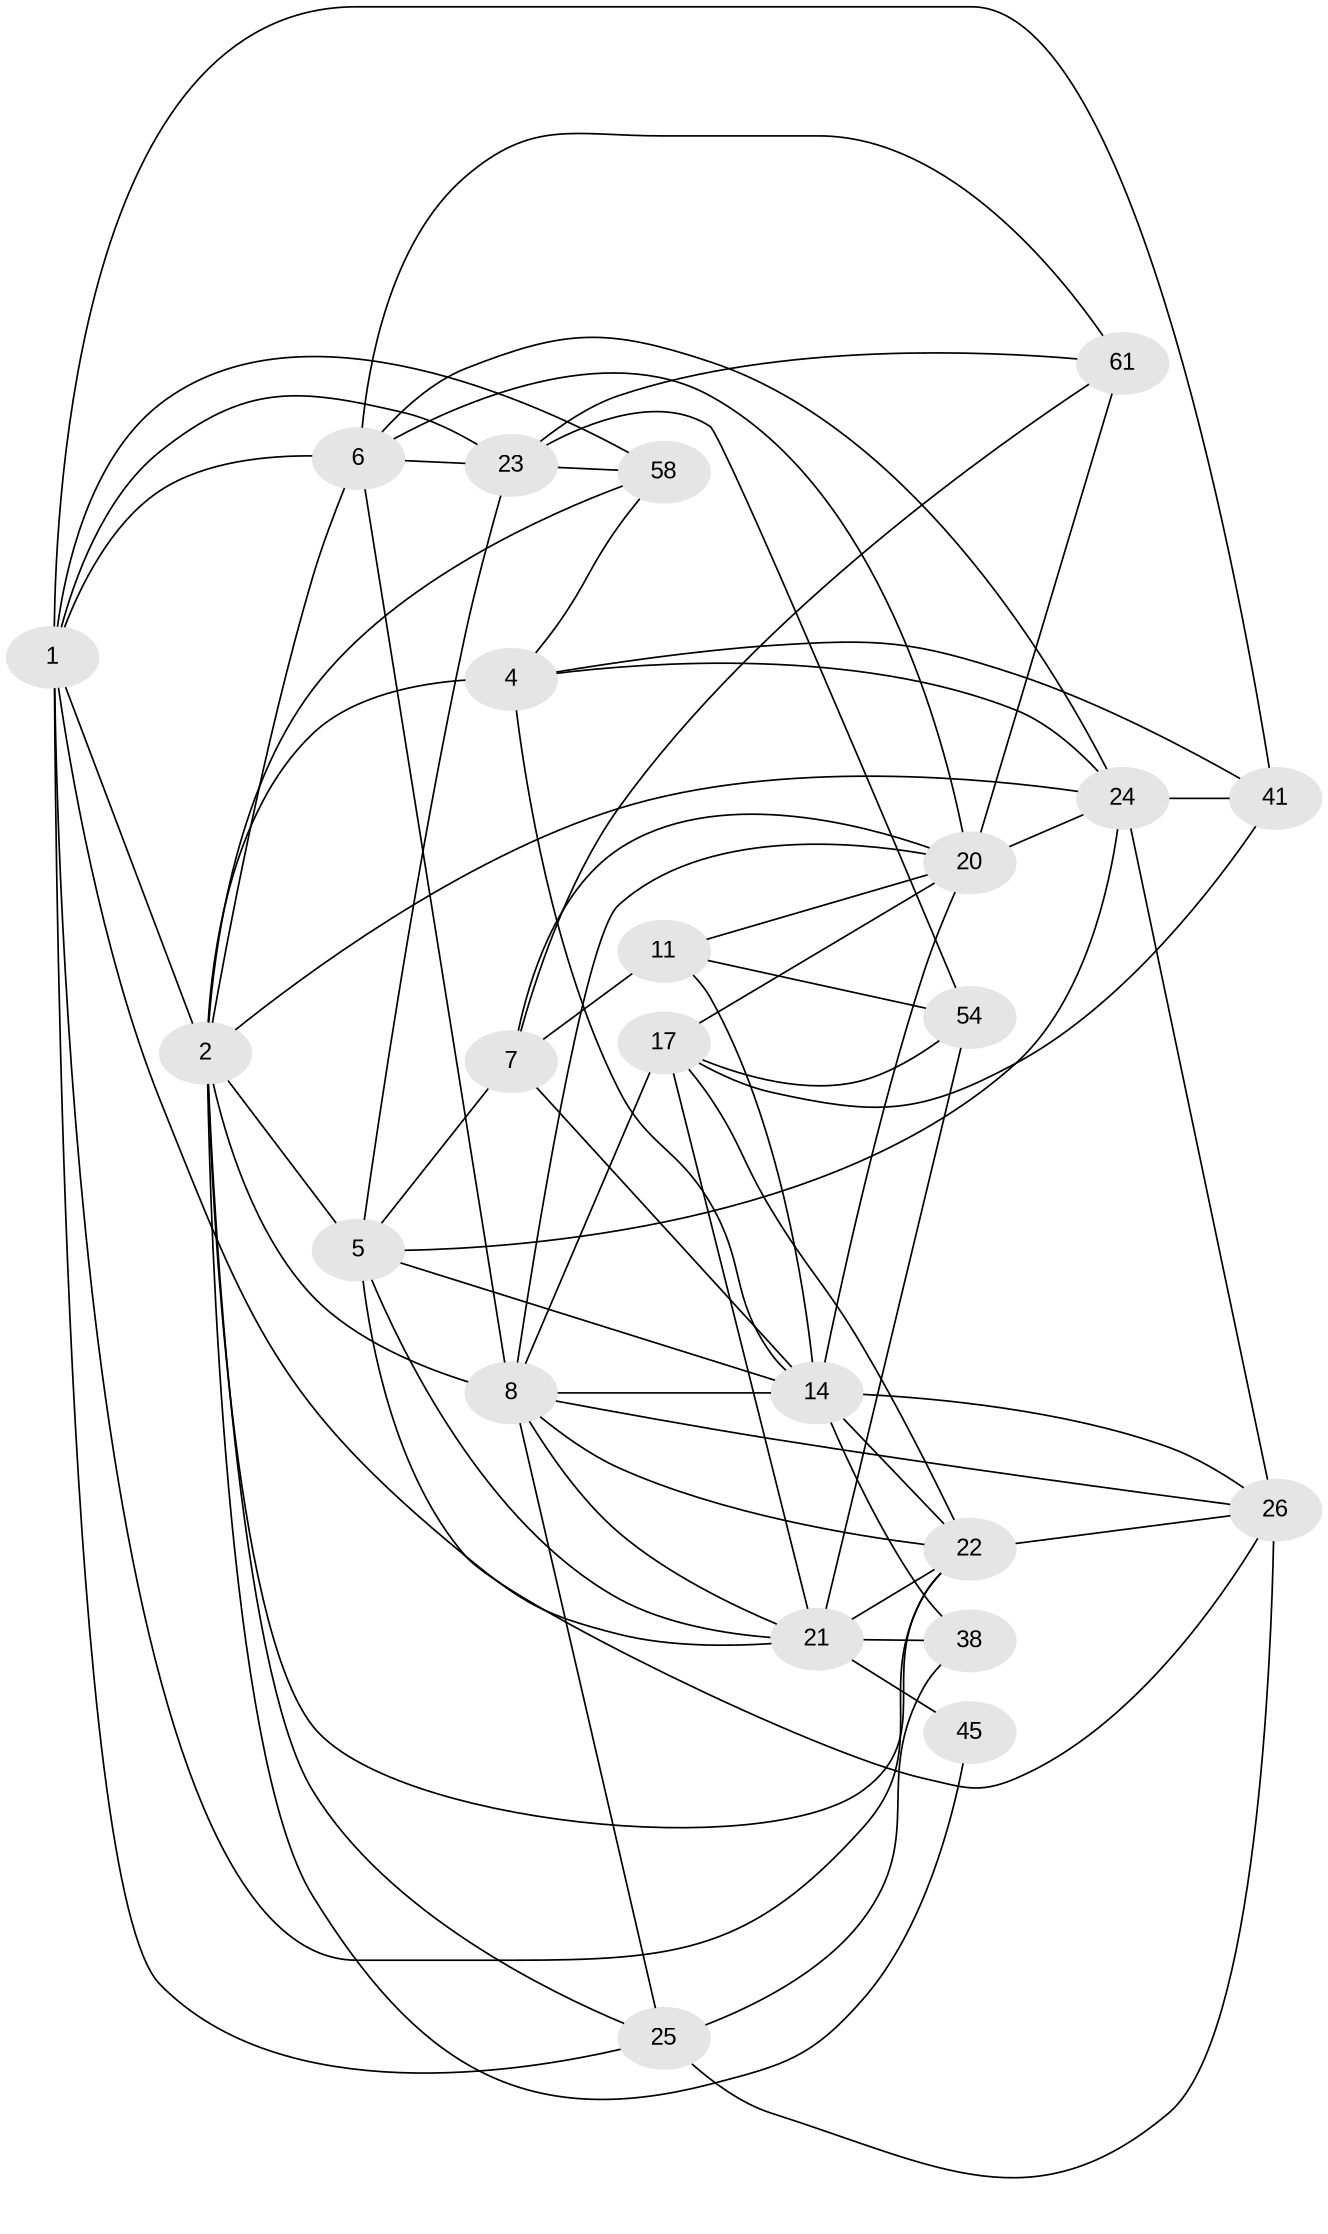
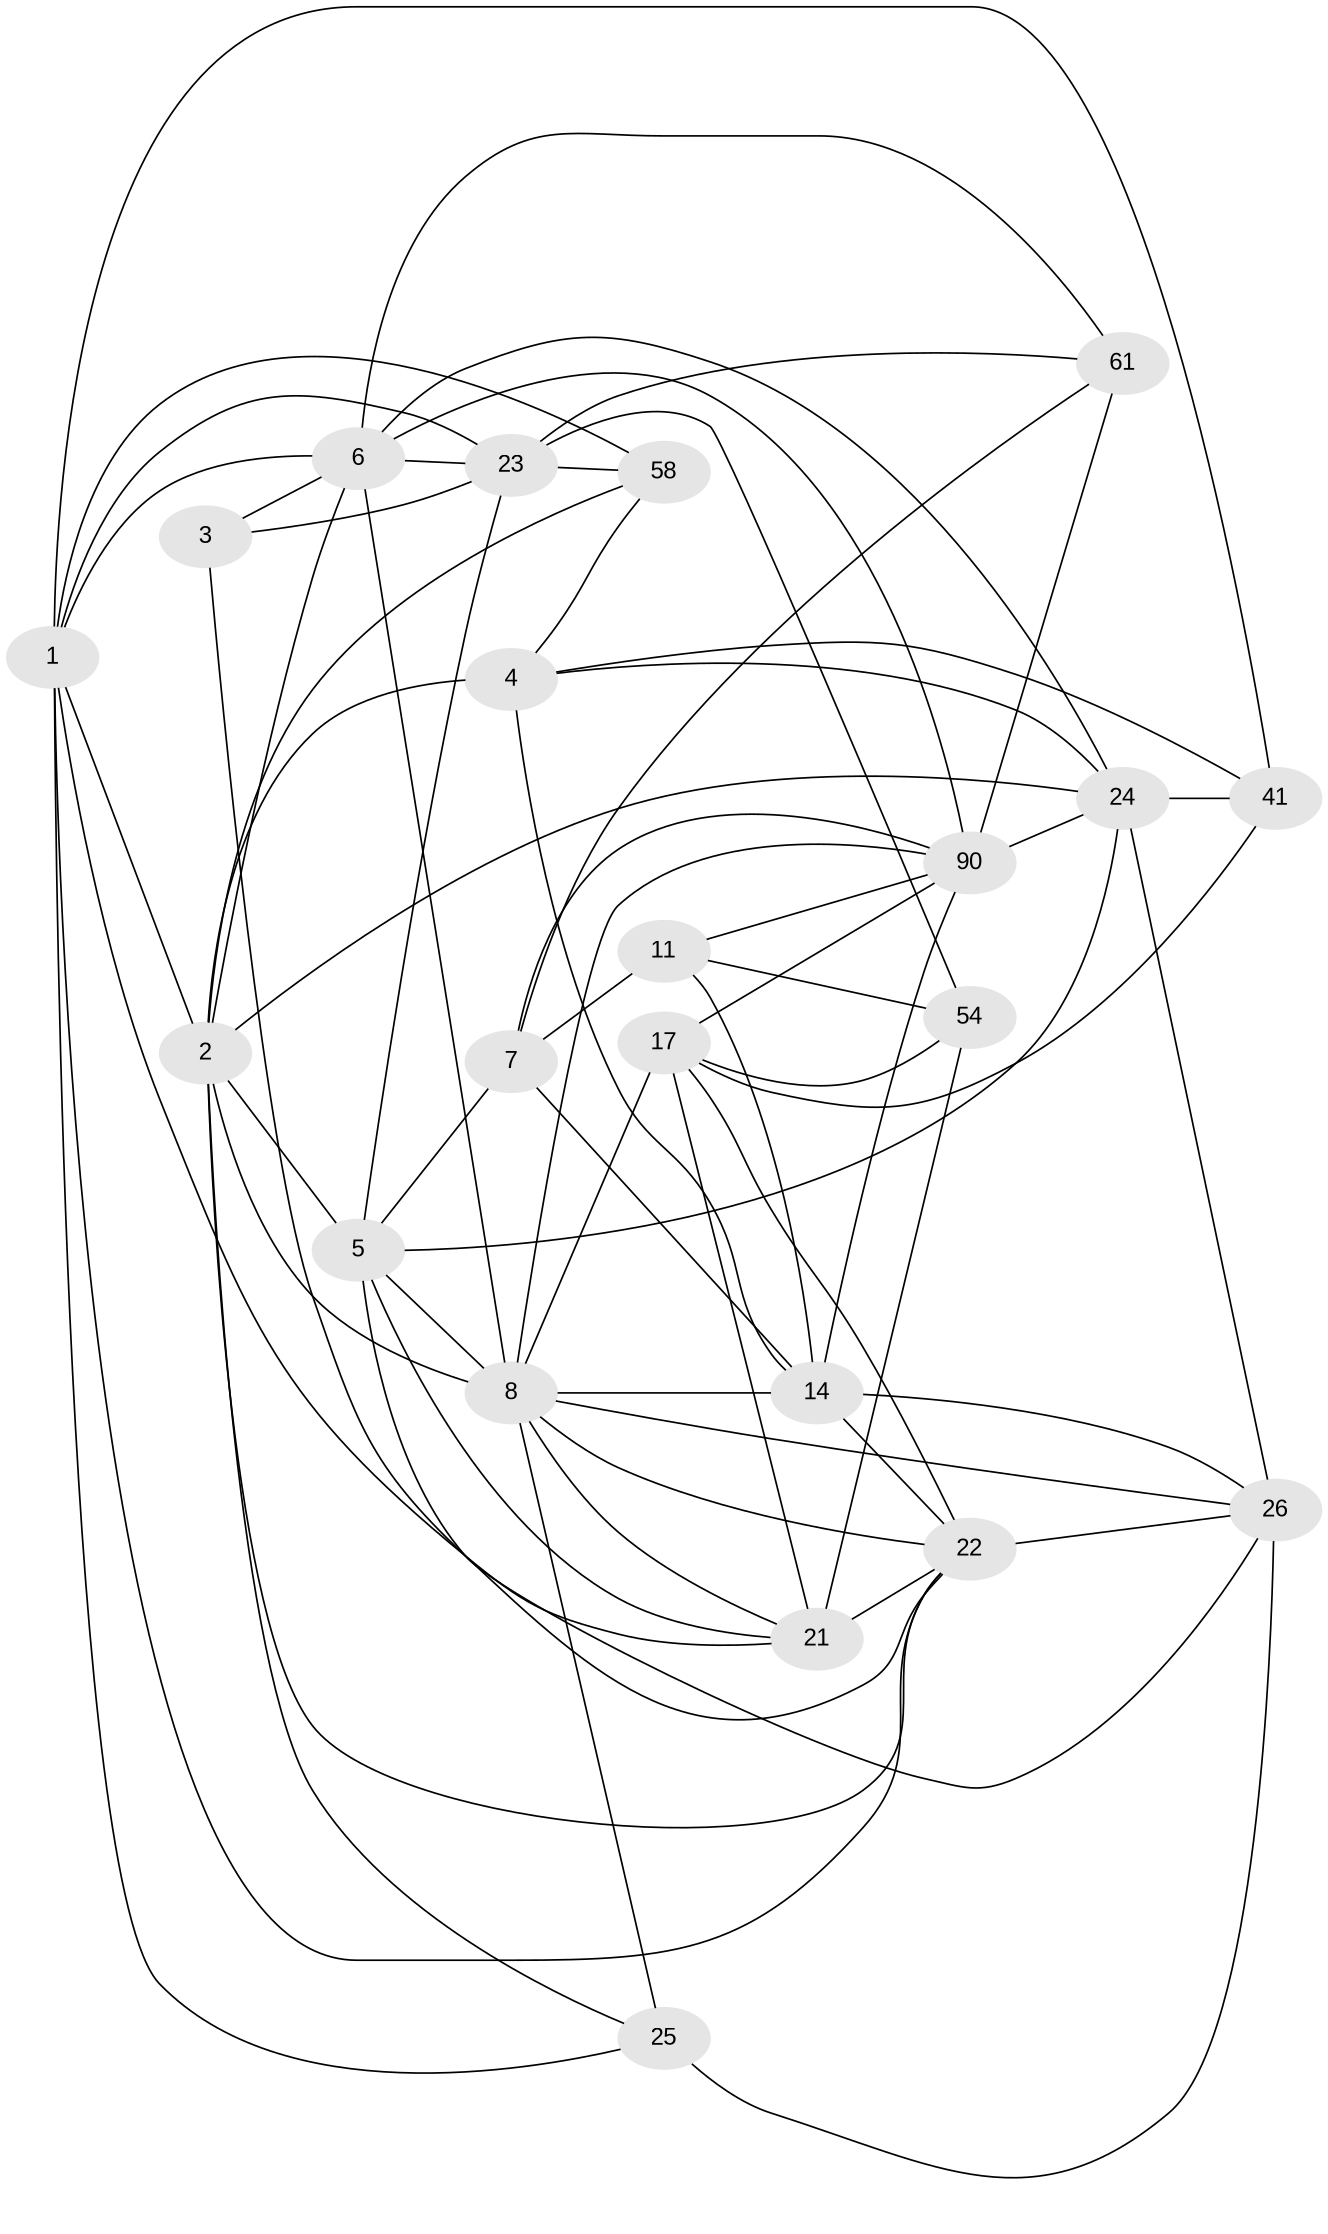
node "3": added
node "20": label "20" -> "90"
edge "5" -- "14": now "5" -- "8"
node "38": removed
node "45": removed
